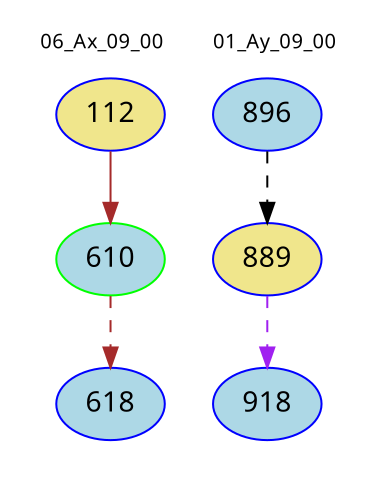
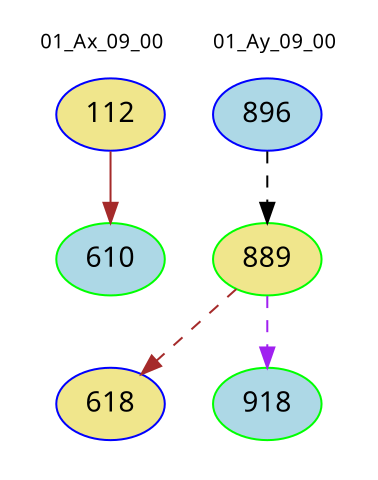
cluster "06_Ax_09_00": label "06_Ax_09_00" -> "01_Ax_09_00"
node "889": color blue -> green
edge "610" -> "618": now "889" -> "618"
node "618": fillcolor lightblue -> khaki
node "918": color blue -> green
